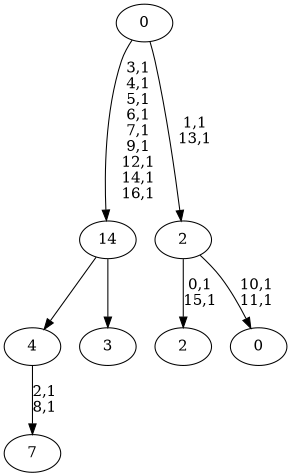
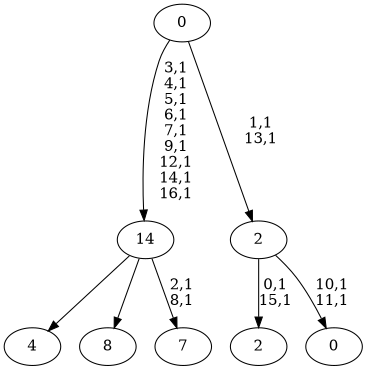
node "3": label "3" -> "8"
edge "4" -> "7": now "14" -> "7"
